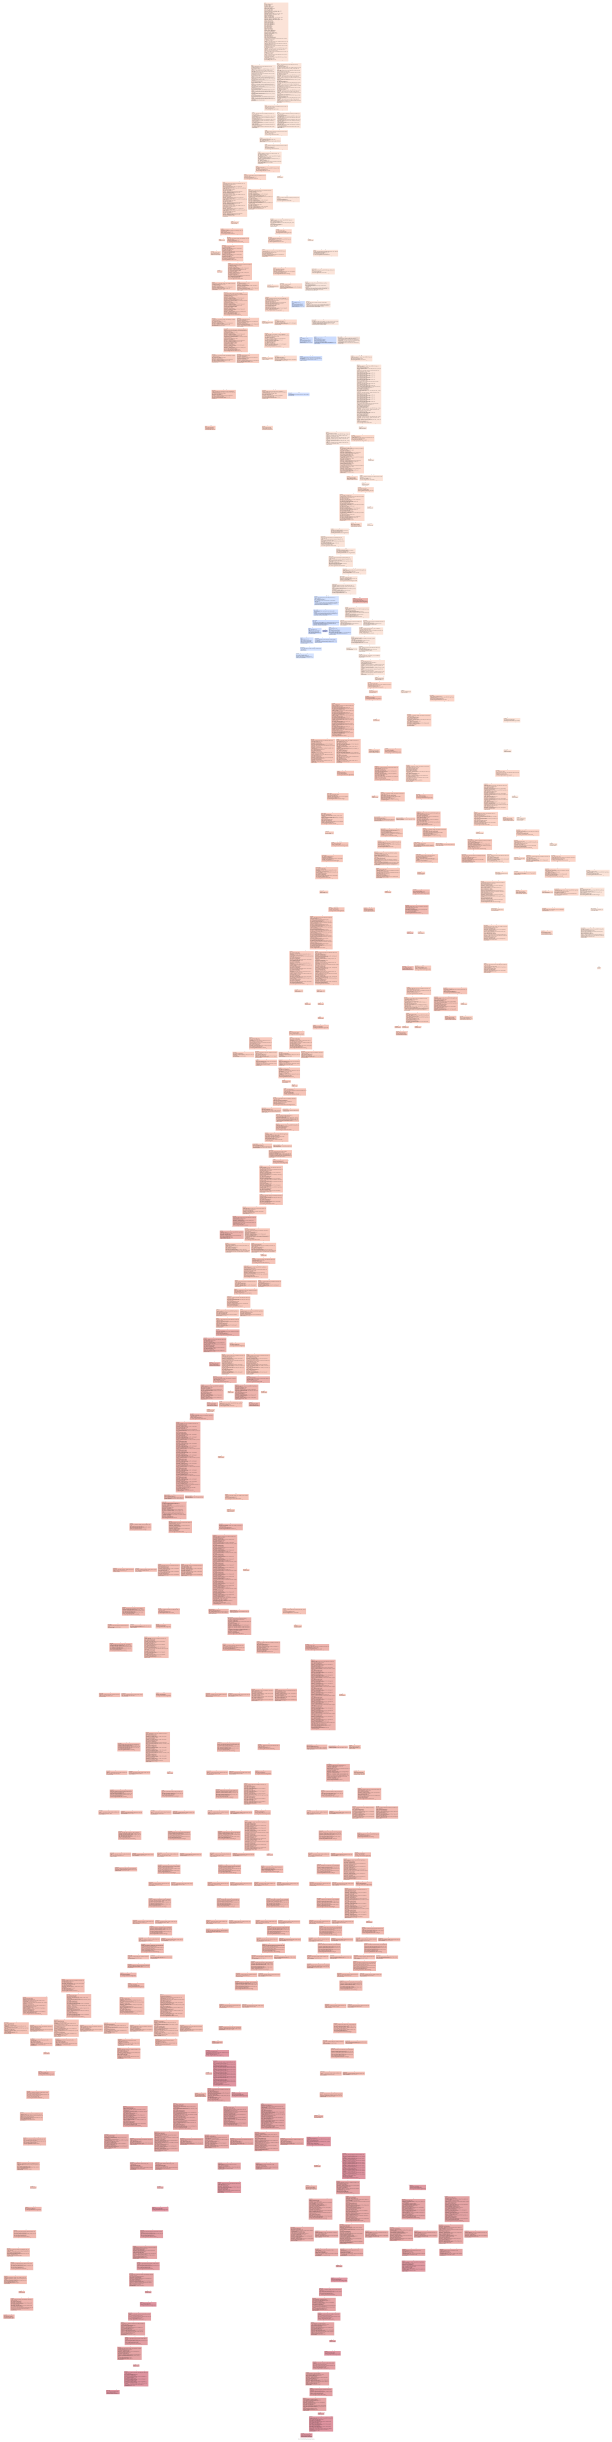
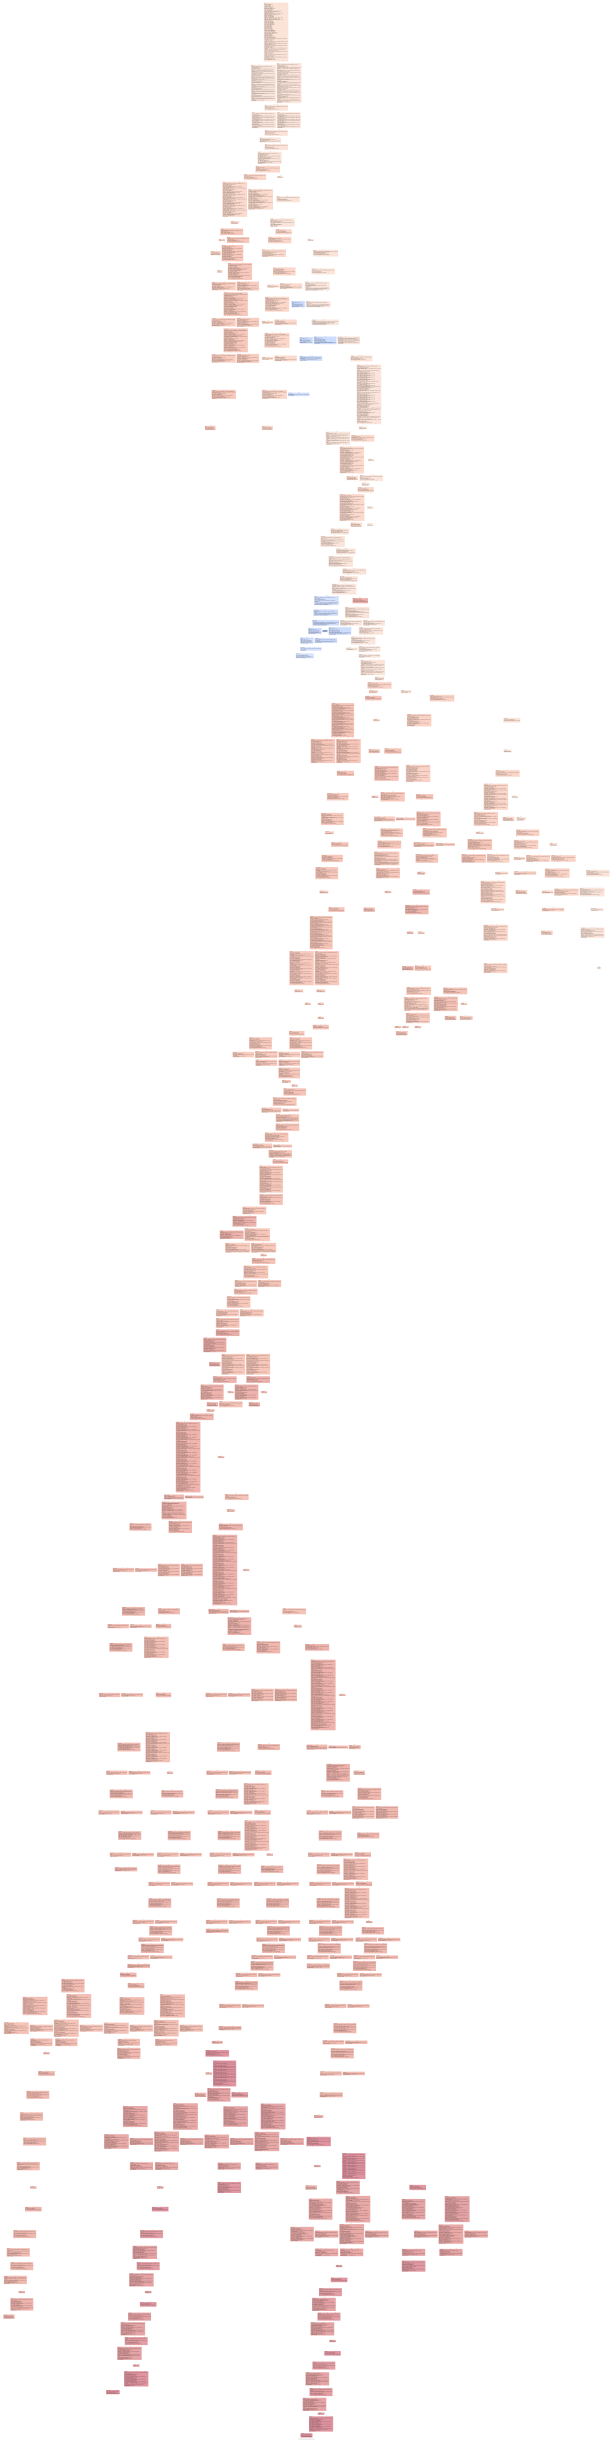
node "for.end748:": removed
node "cond.true2116:": removed
